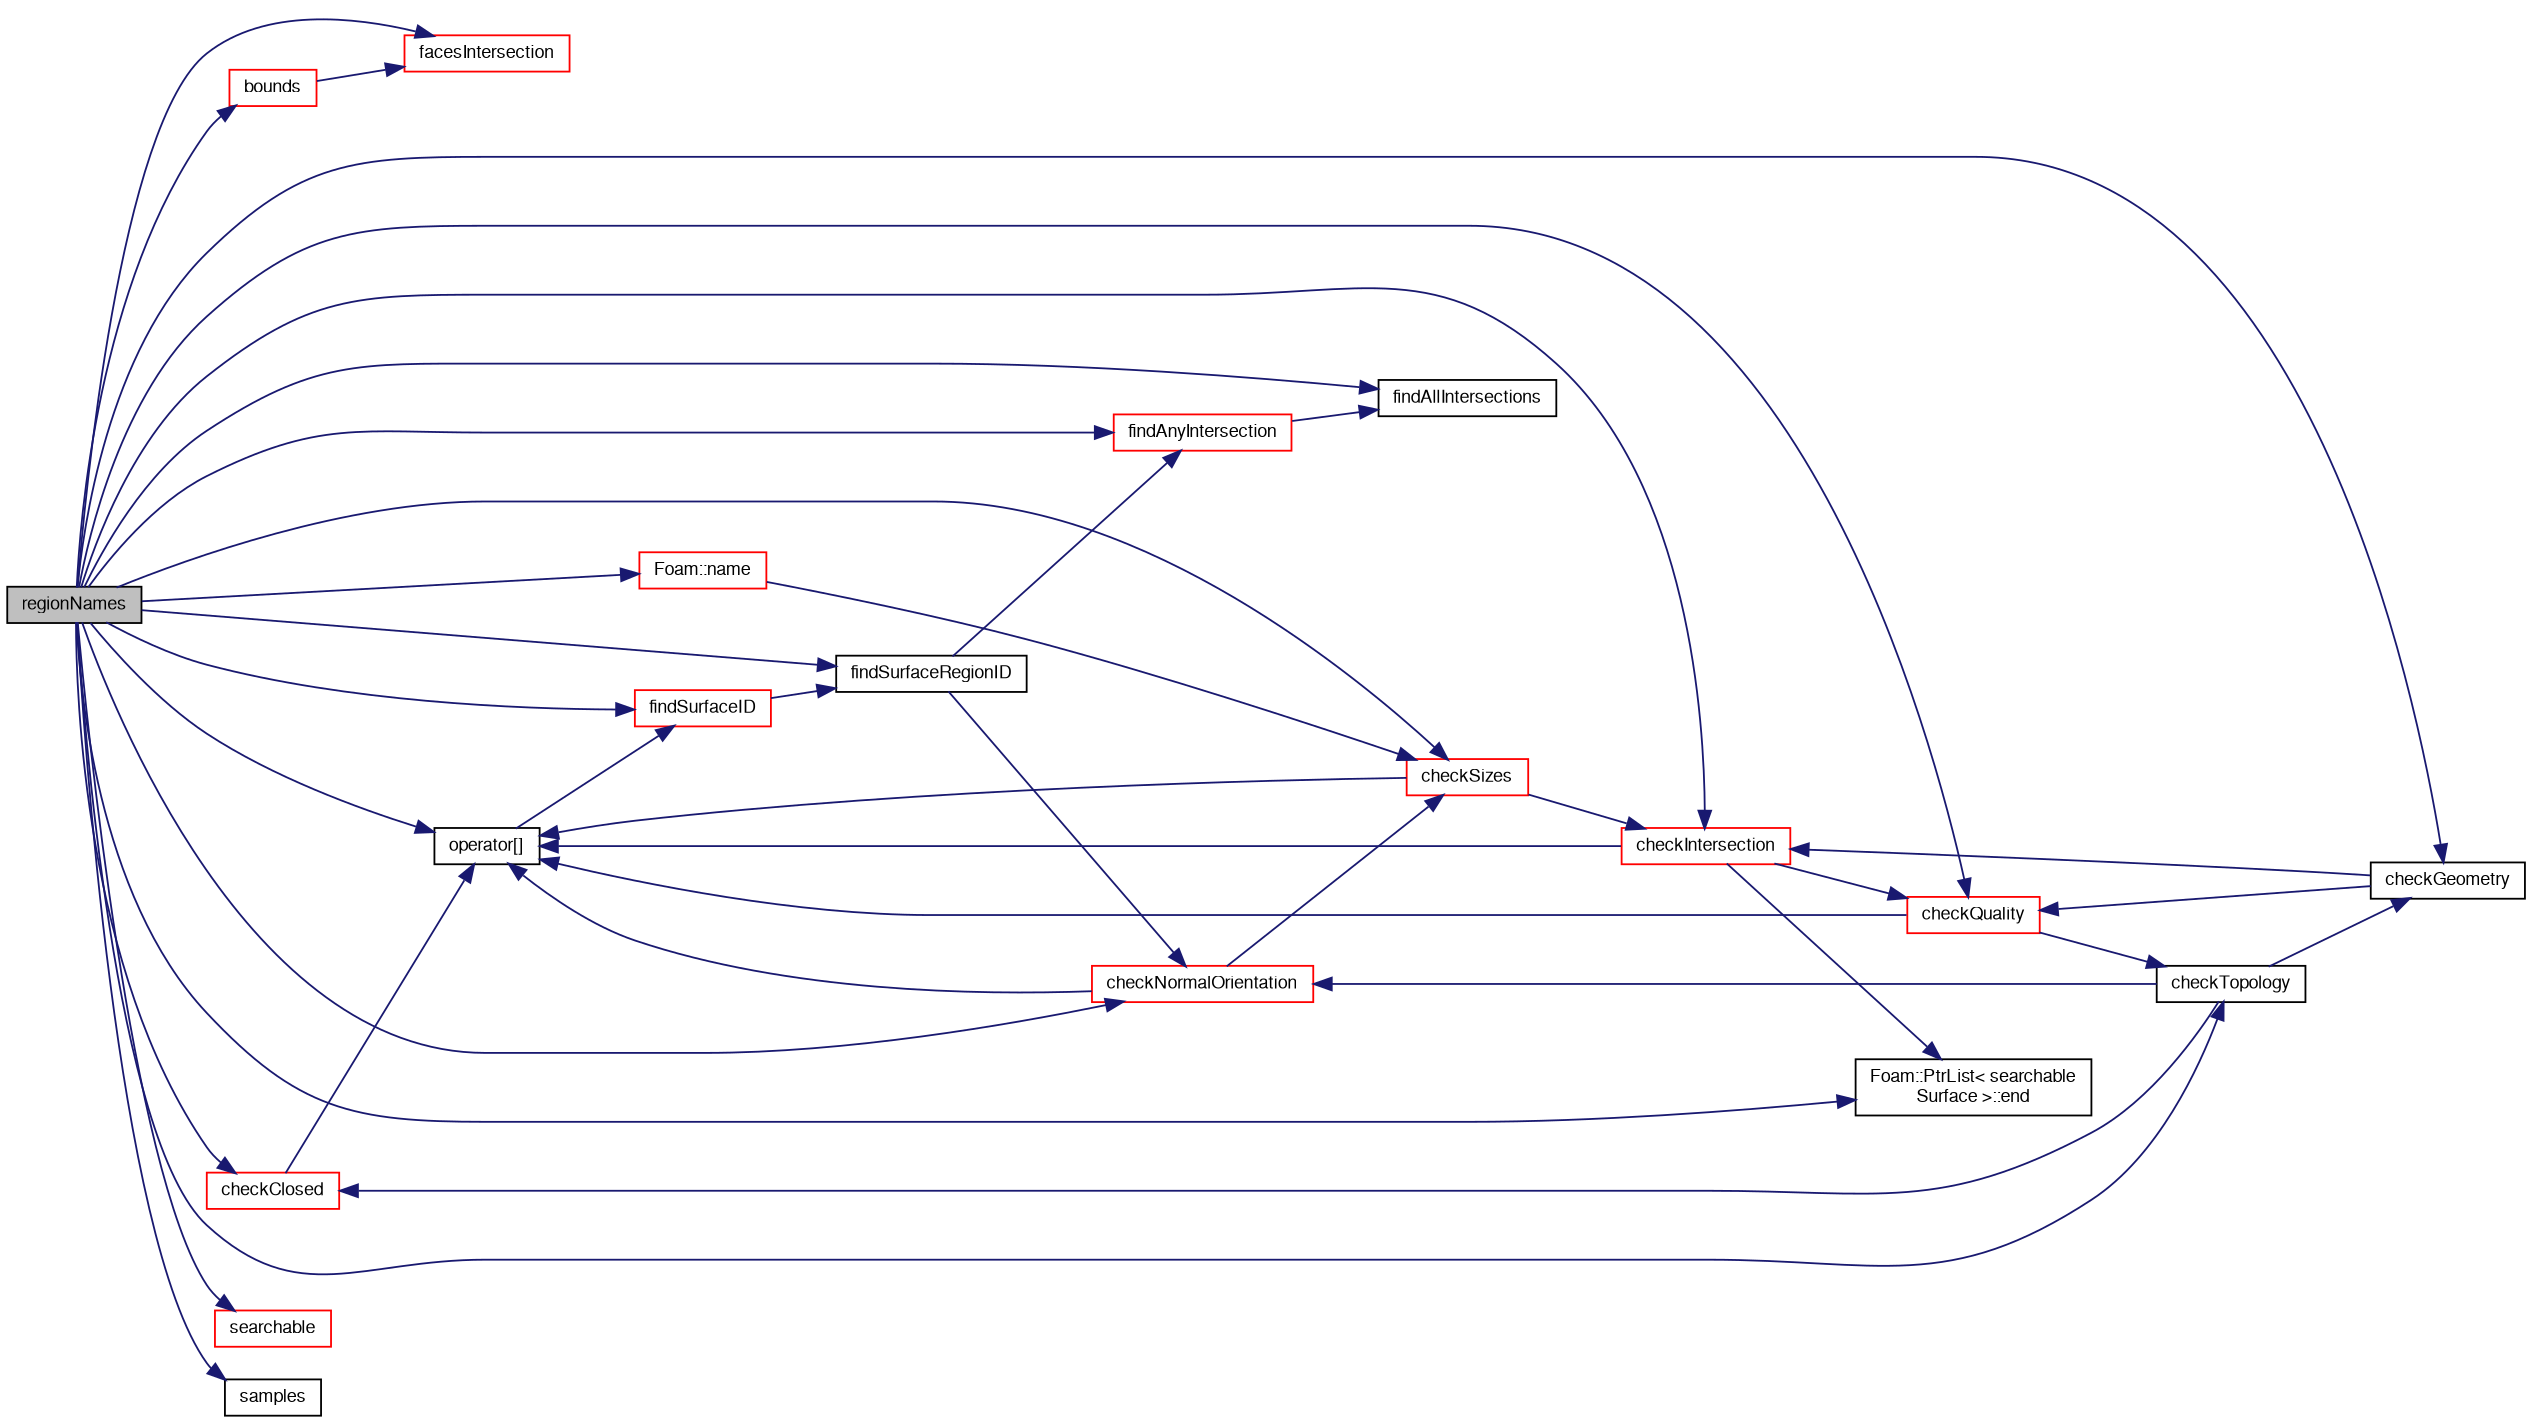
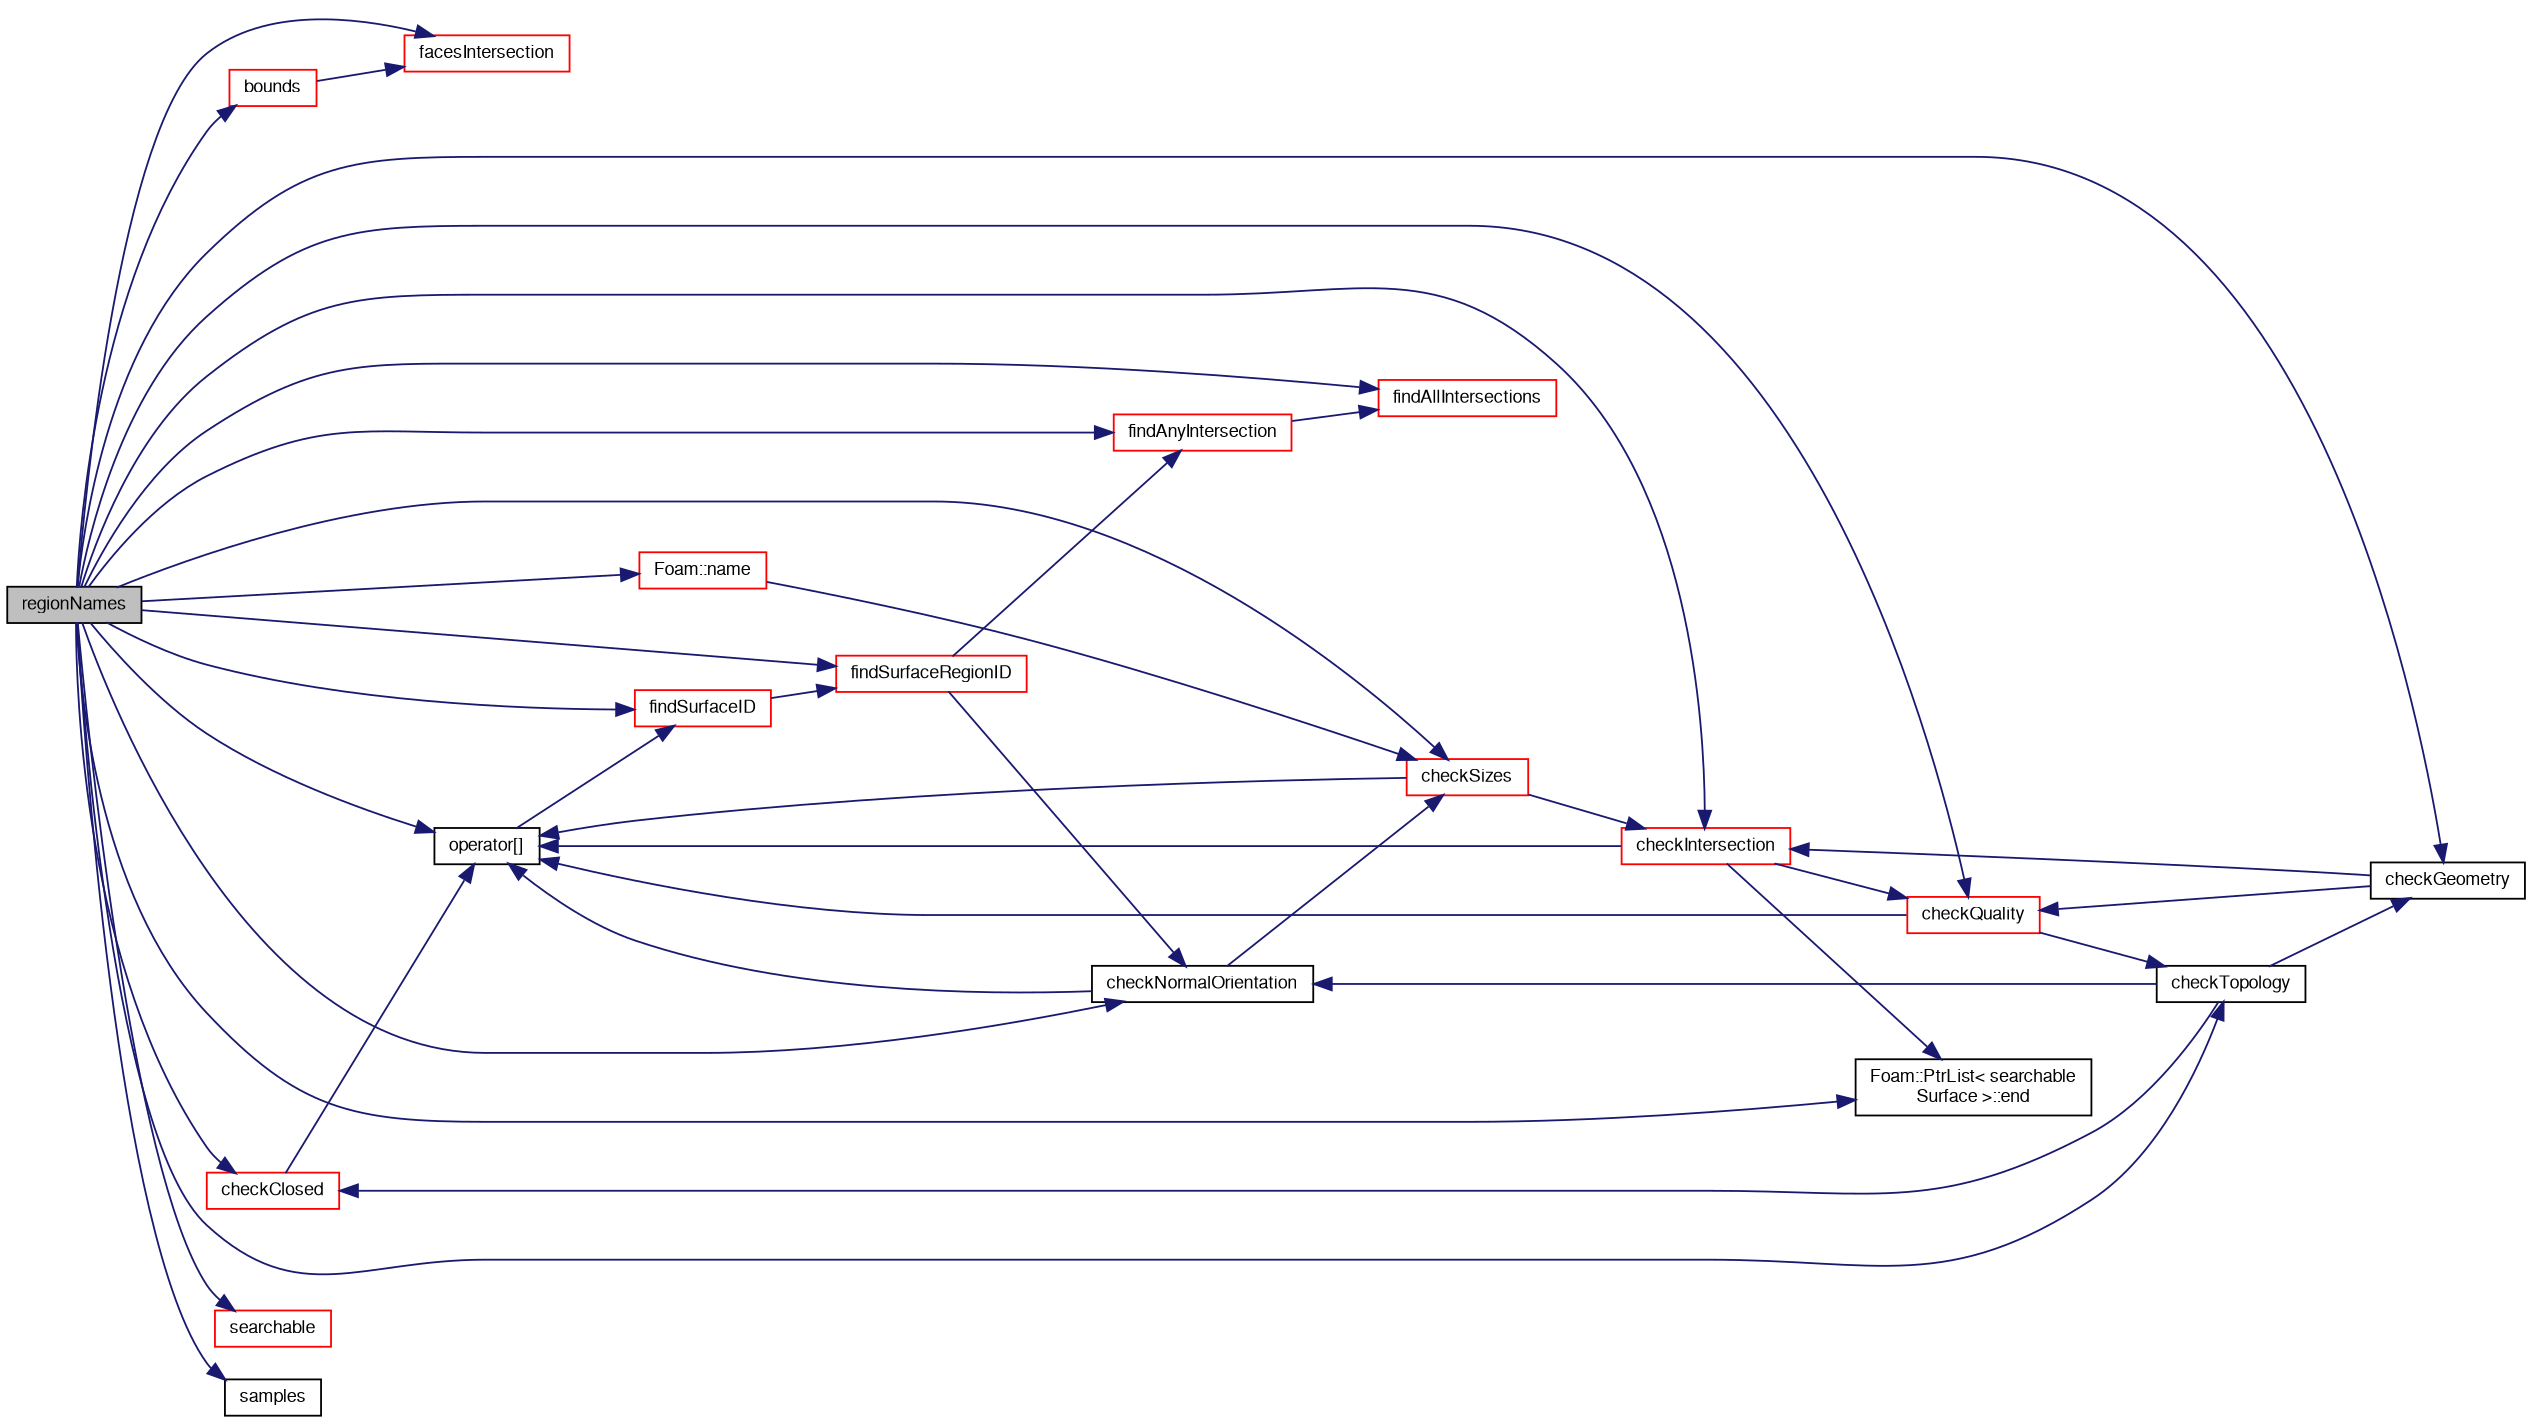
node "findAllIntersections": color black -> red
node "findSurfaceRegionID": color black -> red
node "checkNormalOrientation": color red -> black
